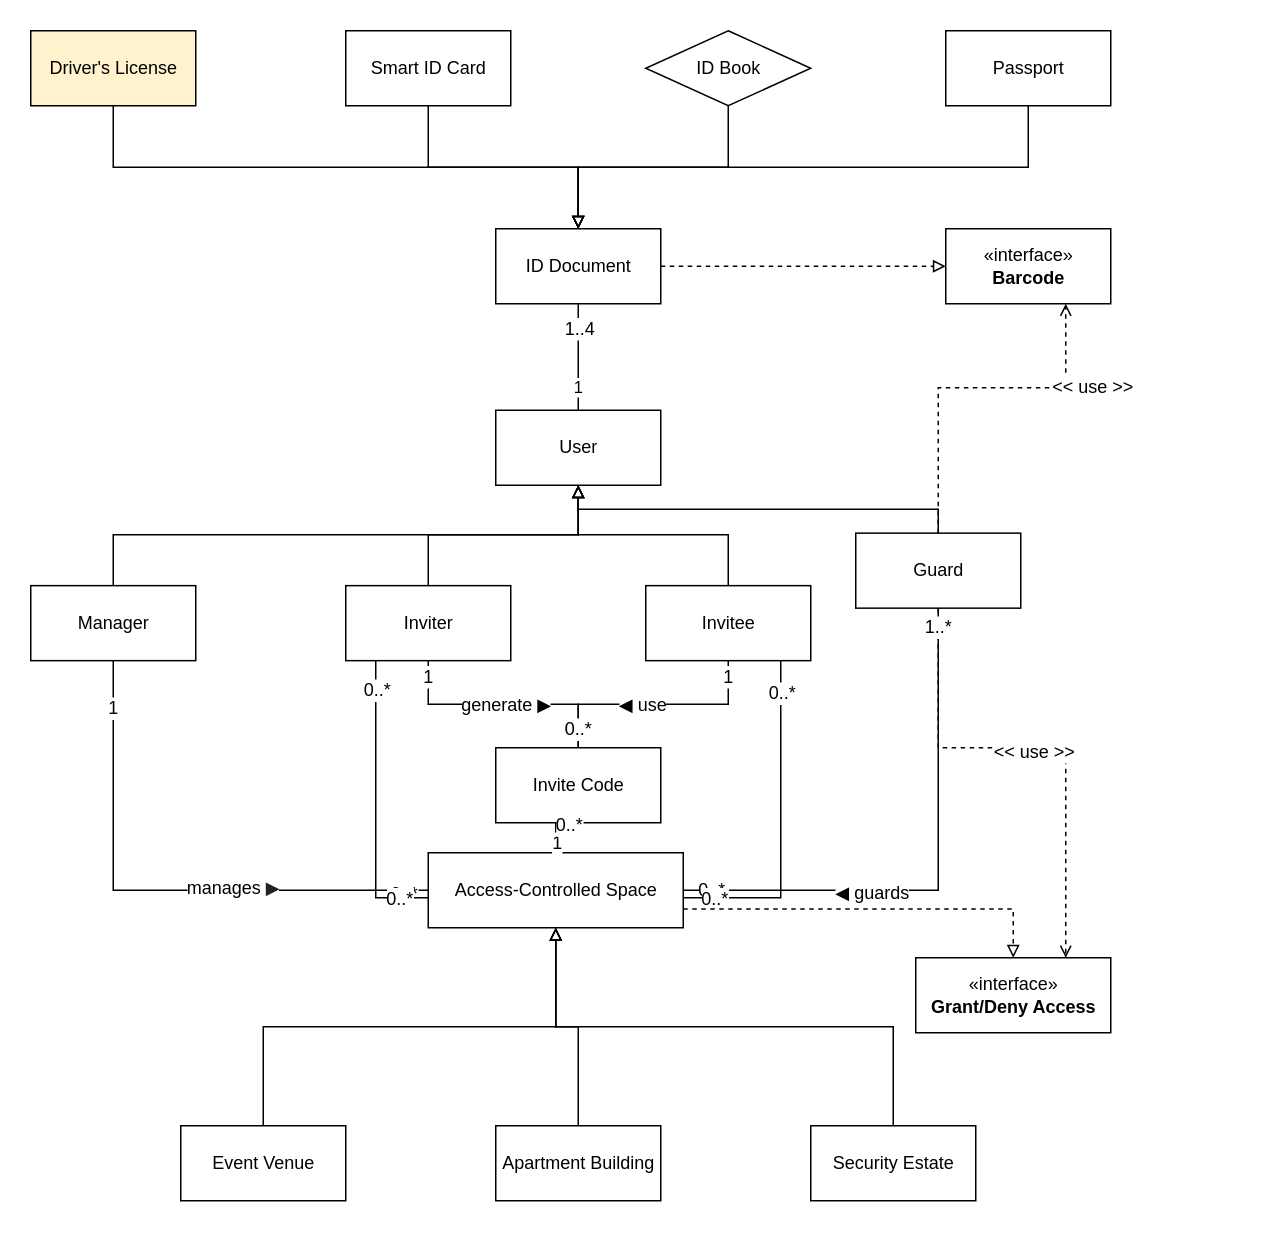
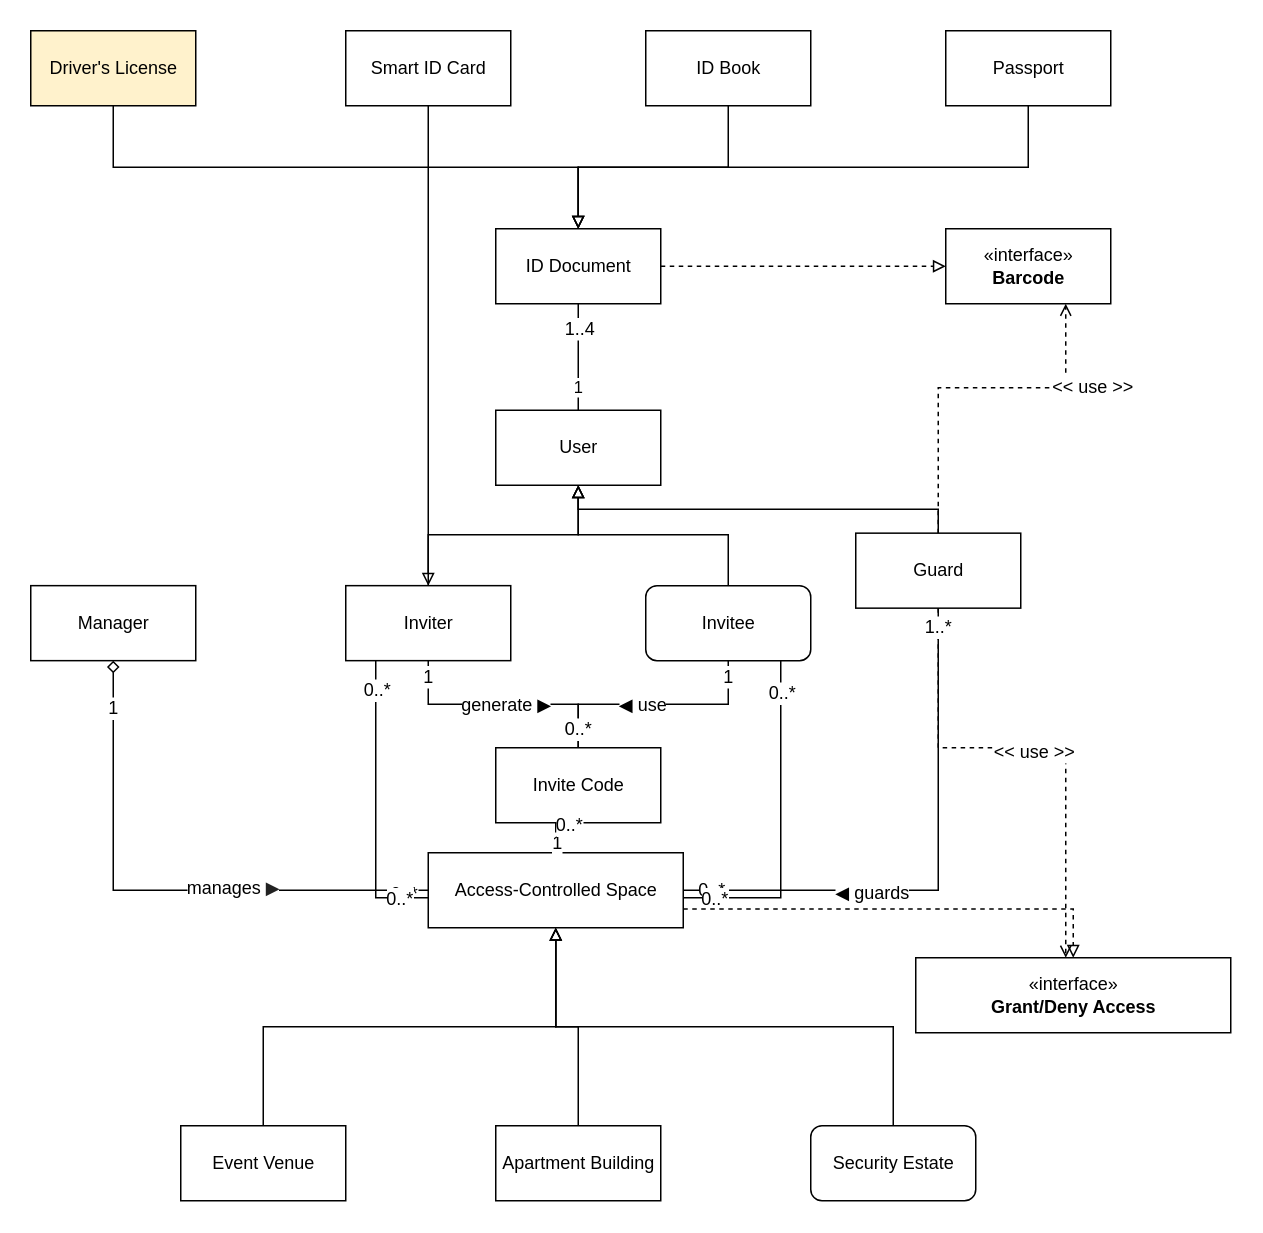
node "ID Book": shape diamond -> rectangle
edge "Smart ID Card" -> "ID Document": now "Smart ID Card" -> "Inviter"
edge "Manager" -> "User": removed
node "Invitee": shape rectangle -> rounded rectangle
edge "Manager" -- "Access-Controlled Space": arrowhead none -> diamond
node "«interface» Grant/Deny Access": size 195x75 -> 315x75
node "Security Estate": shape rectangle -> rounded rectangle
